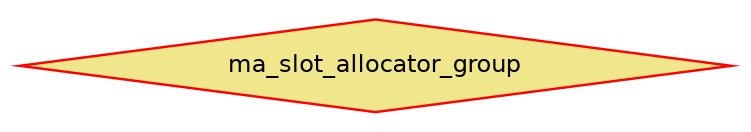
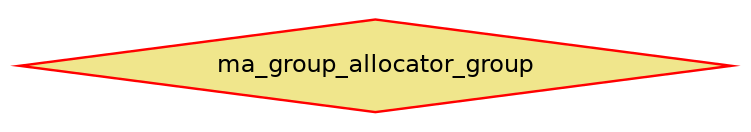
node "ma_slot_allocator_group": label "ma_slot_allocator_group" -> "ma_group_allocator_group"
